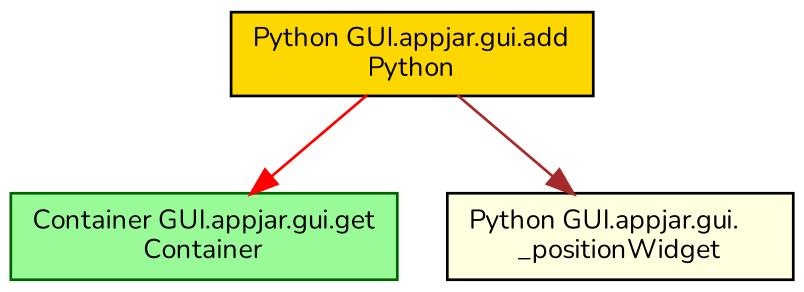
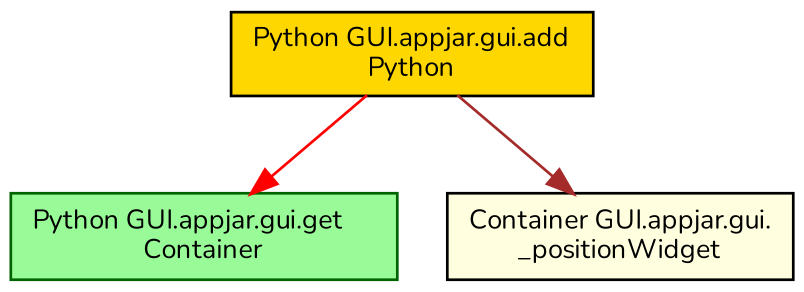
node "Container GUI.appjar.gui.get Container": label "Container GUI.appjar.gui.get Container" -> "Python GUI.appjar.gui.get Container"
node "Python GUI.appjar.gui. _positionWidget": label "Python GUI.appjar.gui. _positionWidget" -> "Container GUI.appjar.gui. _positionWidget"
